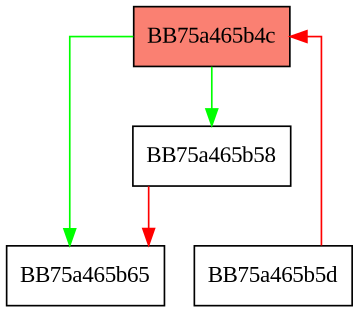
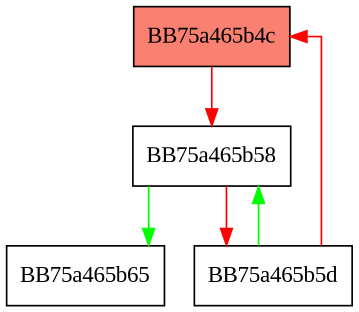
edge "BB75a465b4c" -> "BB75a465b58": color green -> red
edge "BB75a465b4c" -> "BB75a465b65": removed
edge "BB75a465b58" -> "BB75a465b65": color red -> green
edge "BB75a465b58" -> "BB75a465b5d": added
edge "BB75a465b5d" -> "BB75a465b58": added
